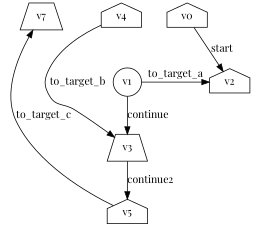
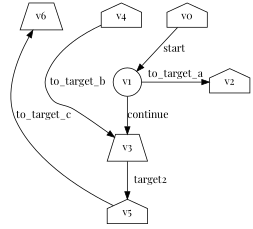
node "v7": label "v7" -> "v6"
edge "v0" -> "v2": now "v0" -> "v1"
edge "v3" -> "v5": label "continue2" -> "target2"
